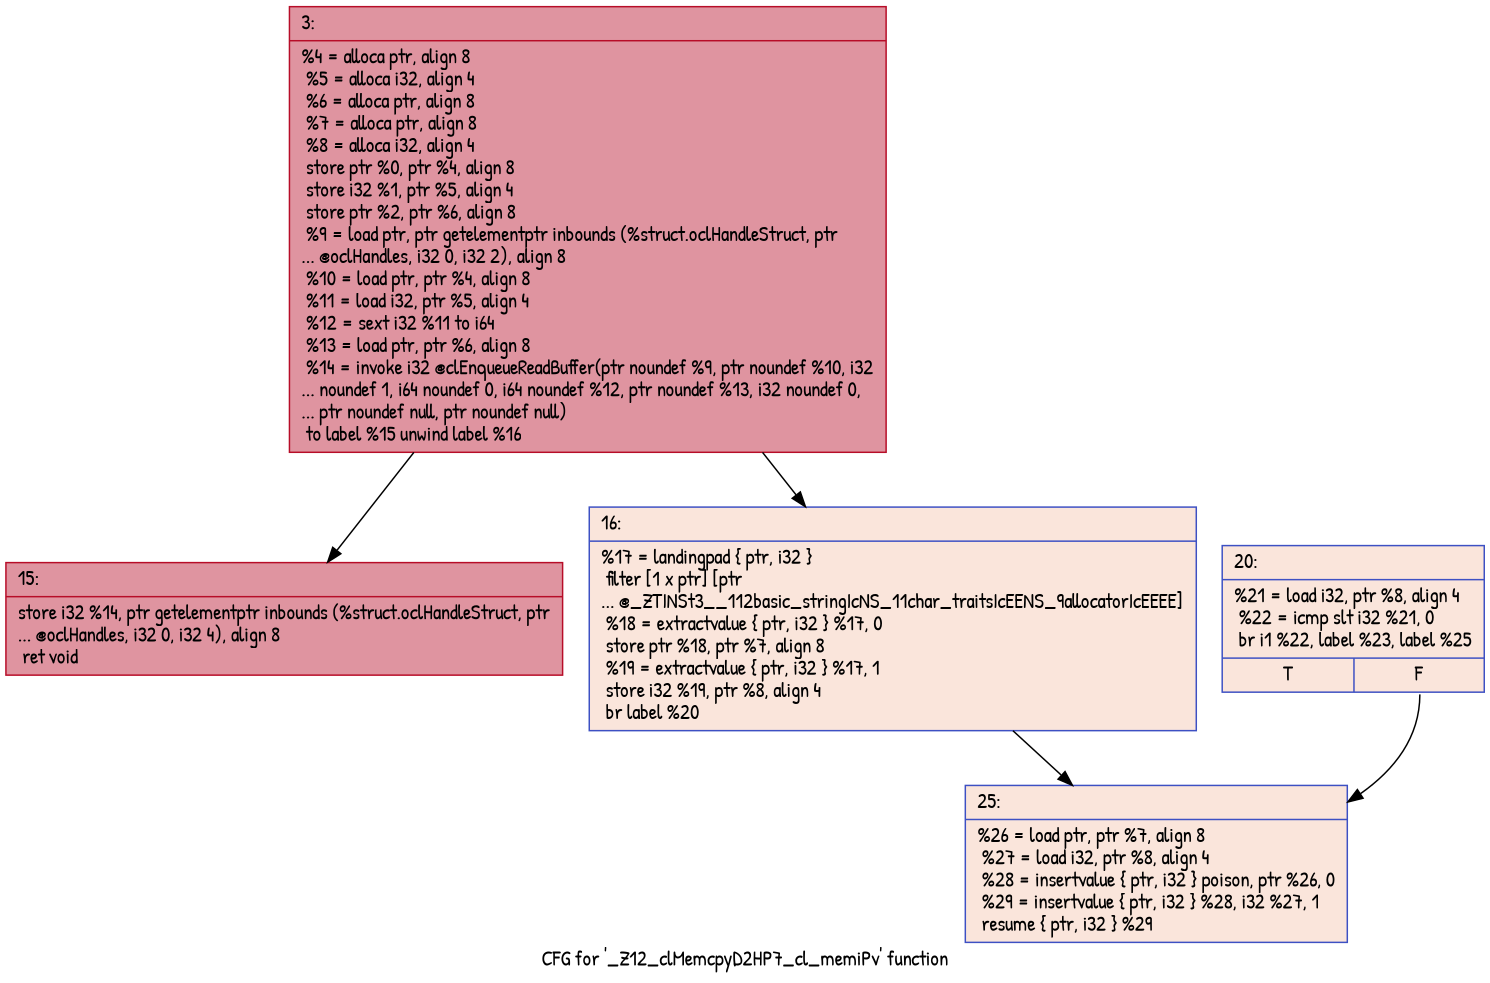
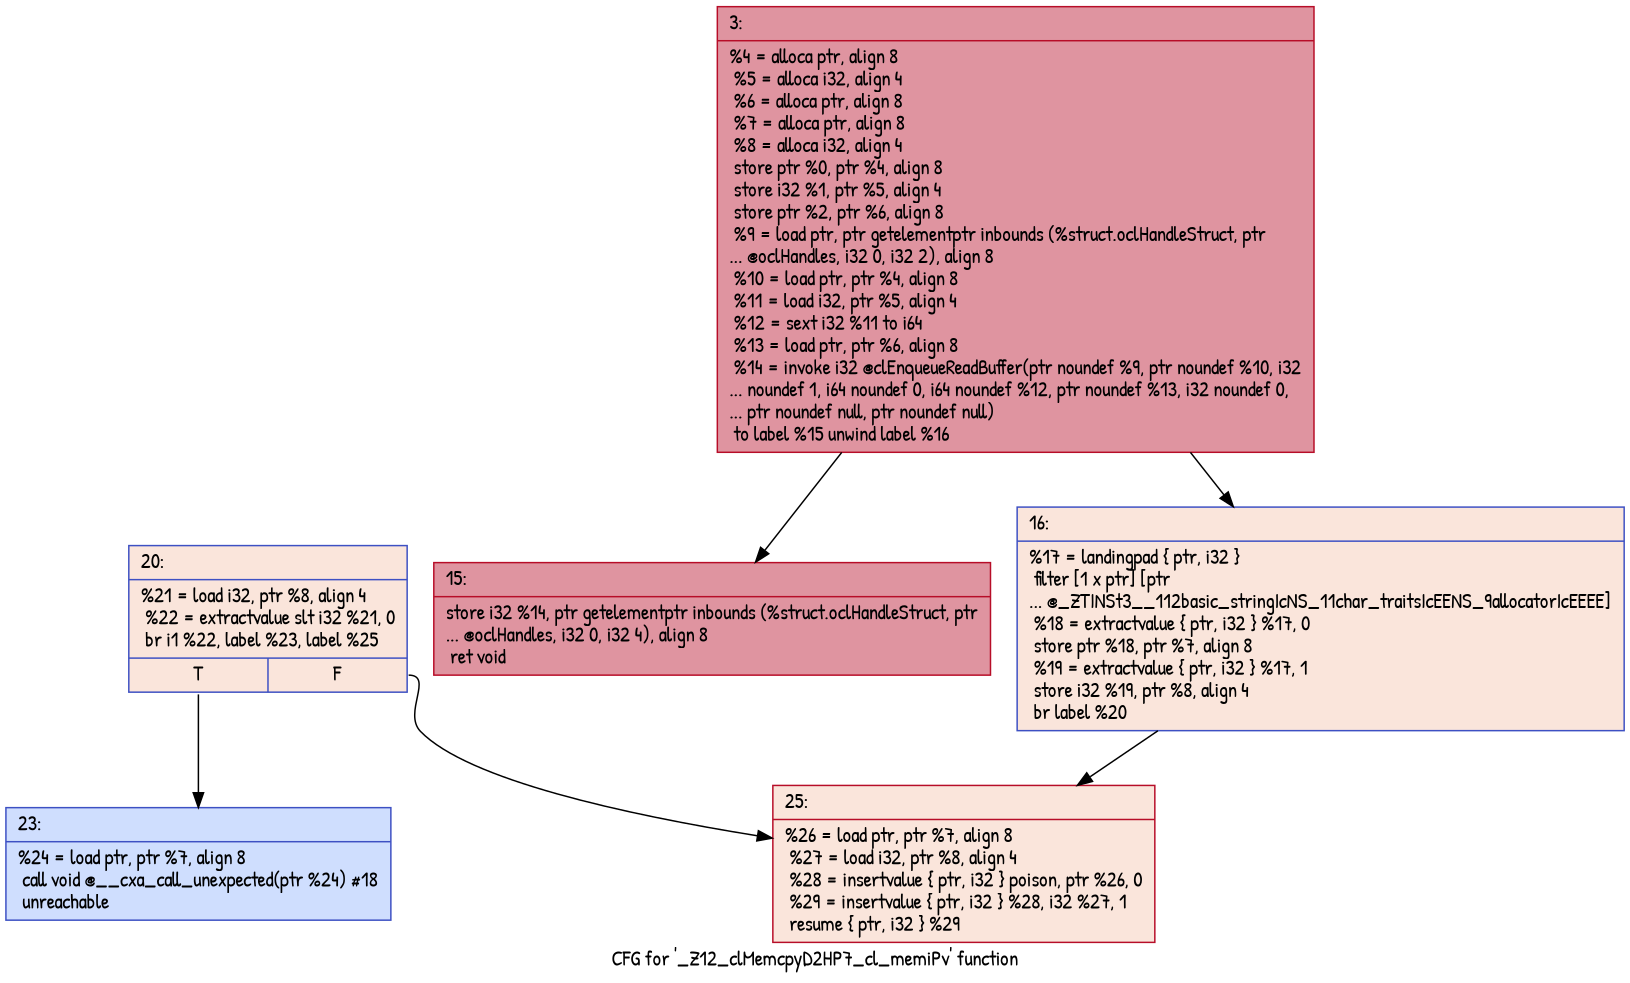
node "20:": text "%22 = icmp slt i32 %21, 0" -> "%22 = extractvalue slt i32 %21, 0"
node "23:": added
node "25:": color #3d50c3ff -> #b70d28ff
